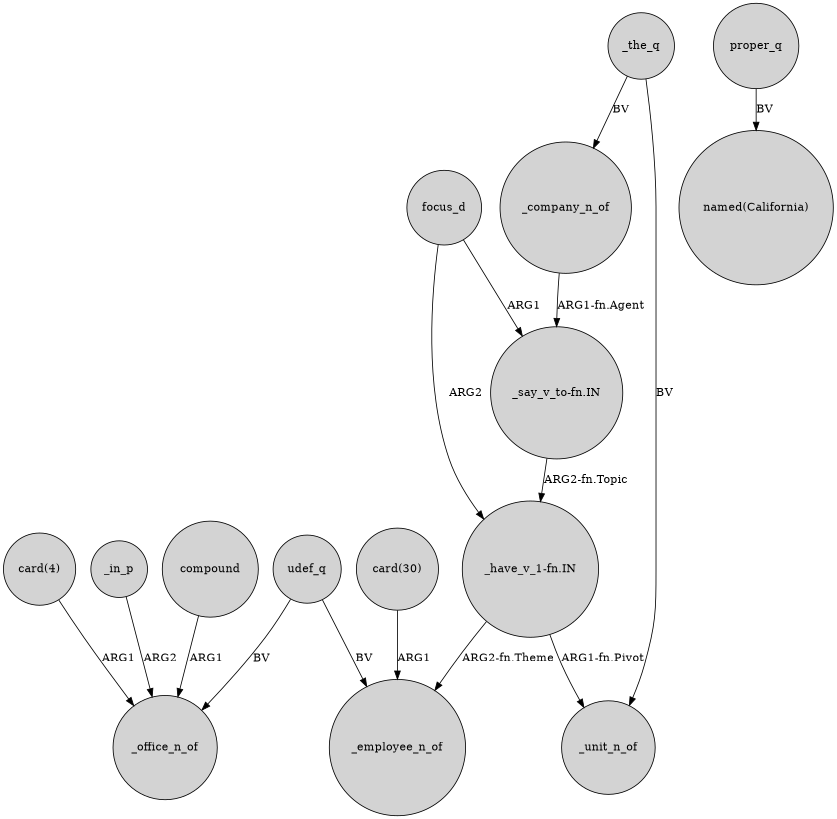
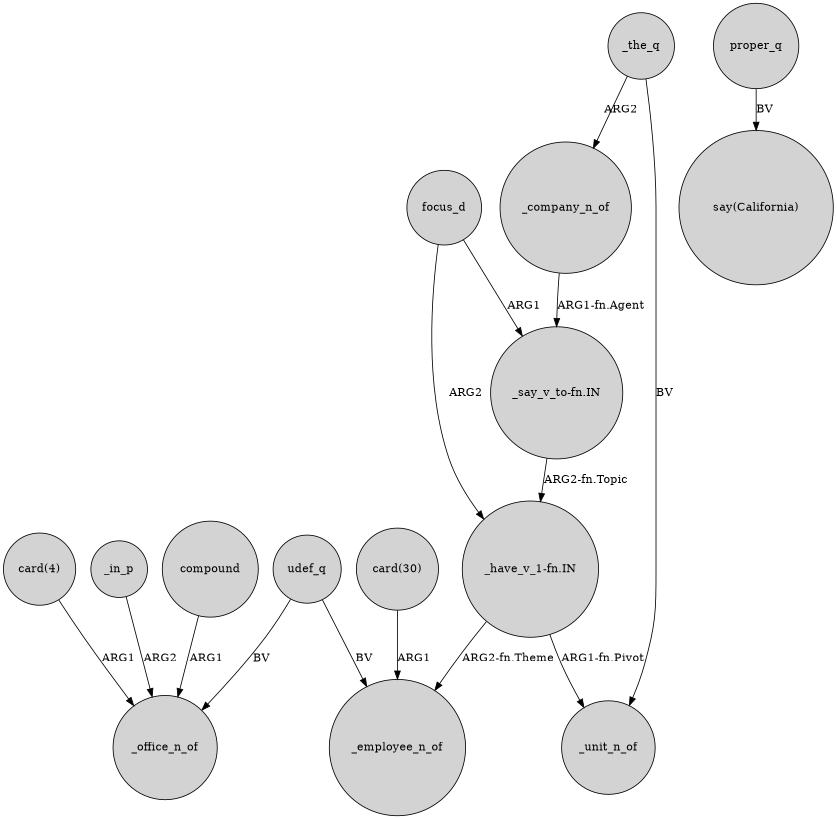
edge "_the_q" -> "_company_n_of": label "BV" -> "ARG2"
node "named(California)": label "named(California)" -> "say(California)"
